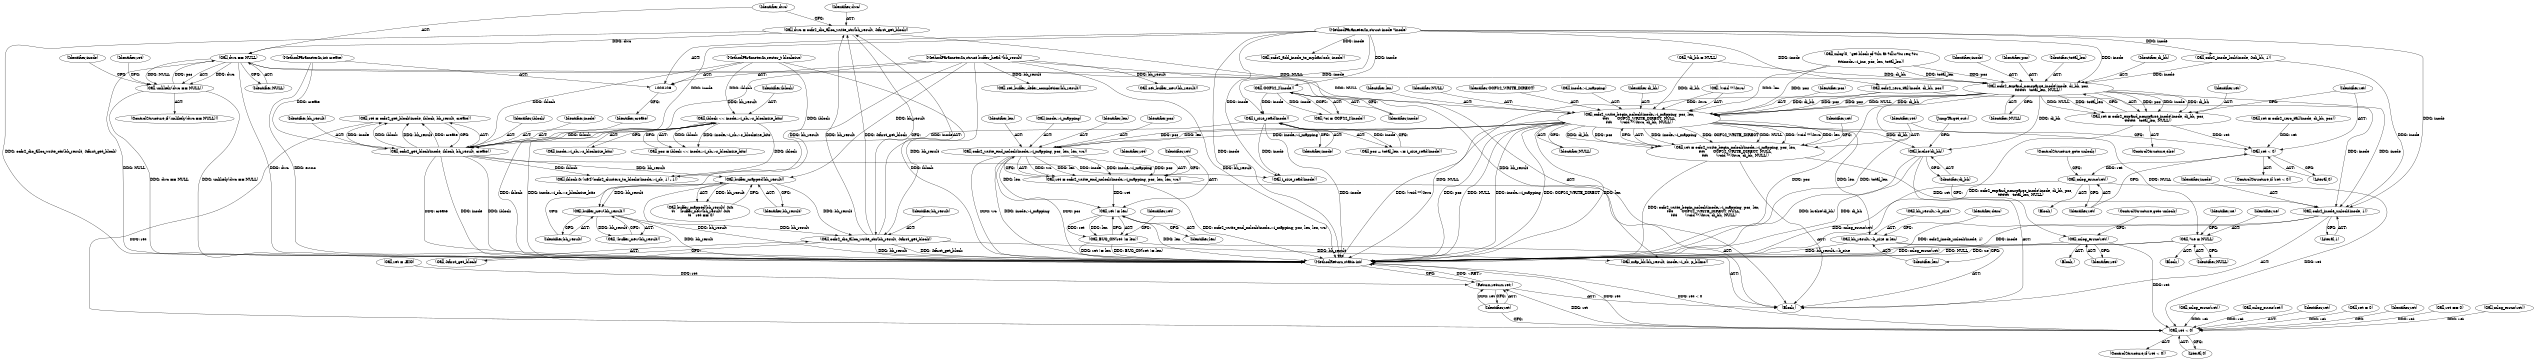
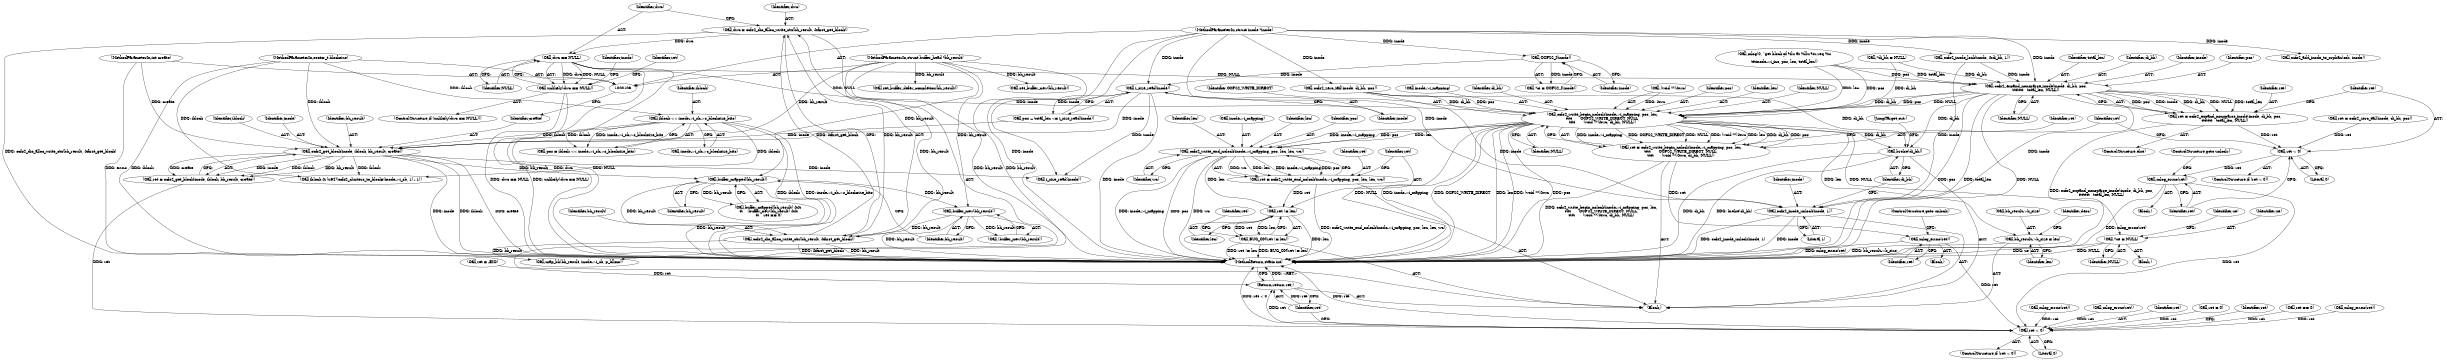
edge "(MethodParameterIn,struct inode *inode)" -> "(Call,ocfs2_get_block(inode, iblock, bh_result, create))": now "(Call,pos + total_len <= i_size_read(inode))" -> "(Call,ocfs2_get_block(inode, iblock, bh_result, create))"
edge "(Call,unlikely(dwc == NULL))" -> "(Call,dwc == NULL)": label "DDG: pos" -> "CFG: "
edge "(Call,ocfs2_zero_tail(inode, di_bh, pos))" -> "(Call,brelse(di_bh))": added, label "DDG: di_bh"
edge "(Call,*oi = OCFS2_I(inode))" -> "(Call,OCFS2_I(inode))": label "OCFS: " -> "CFG: "
node "(Identifier,wc)": added
node "(Call,&first_get_block)": removed
